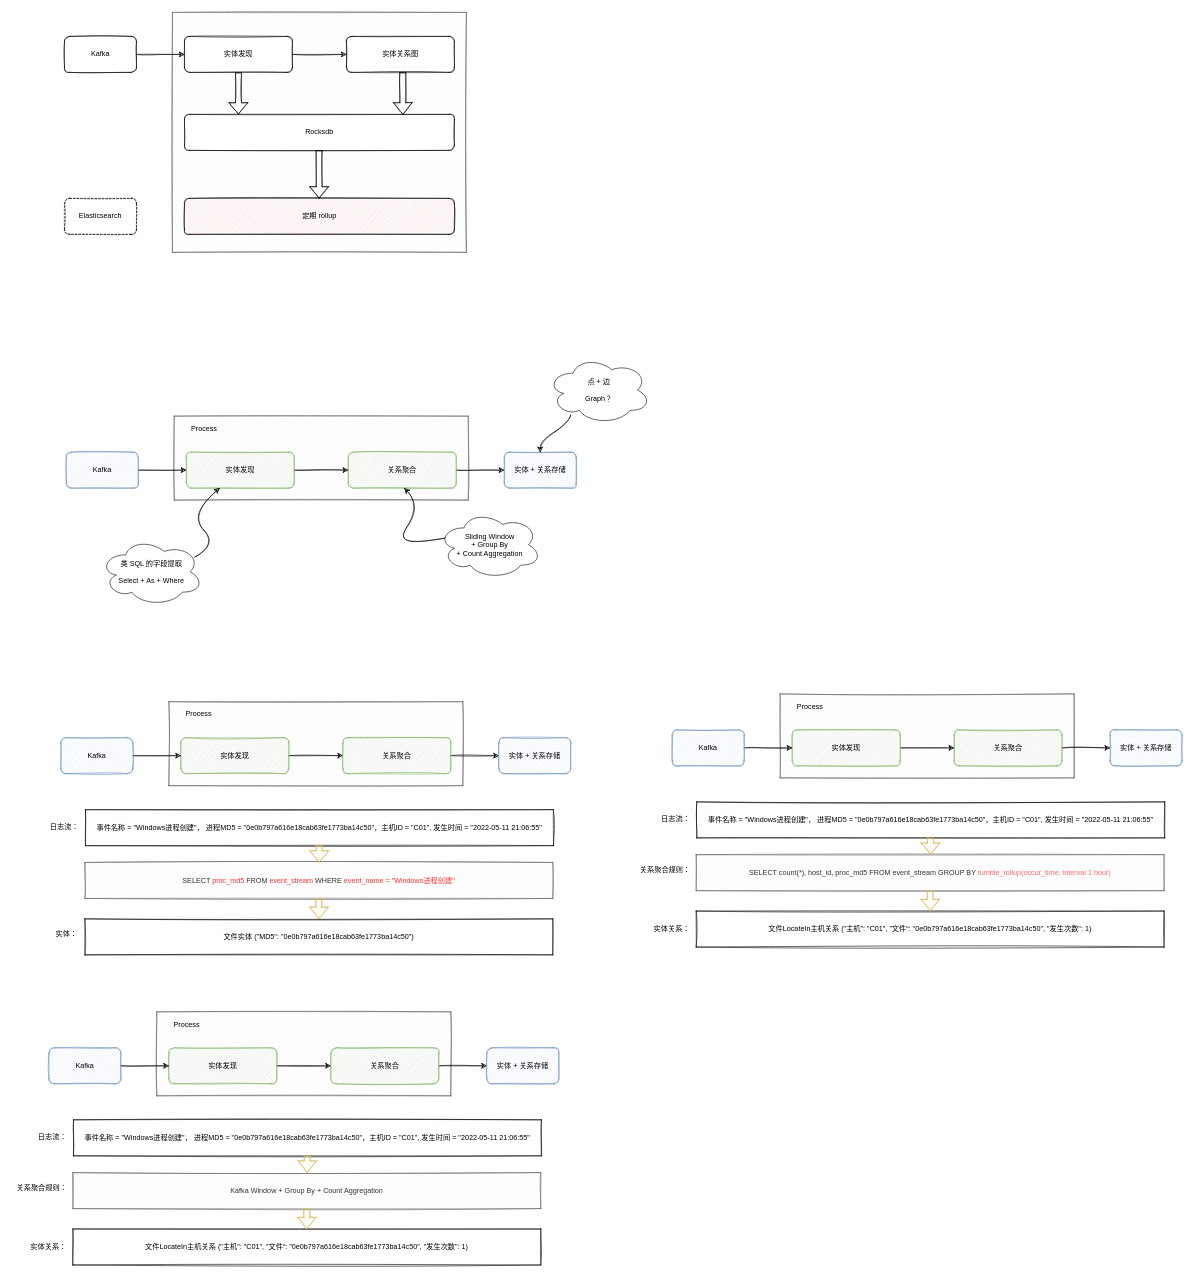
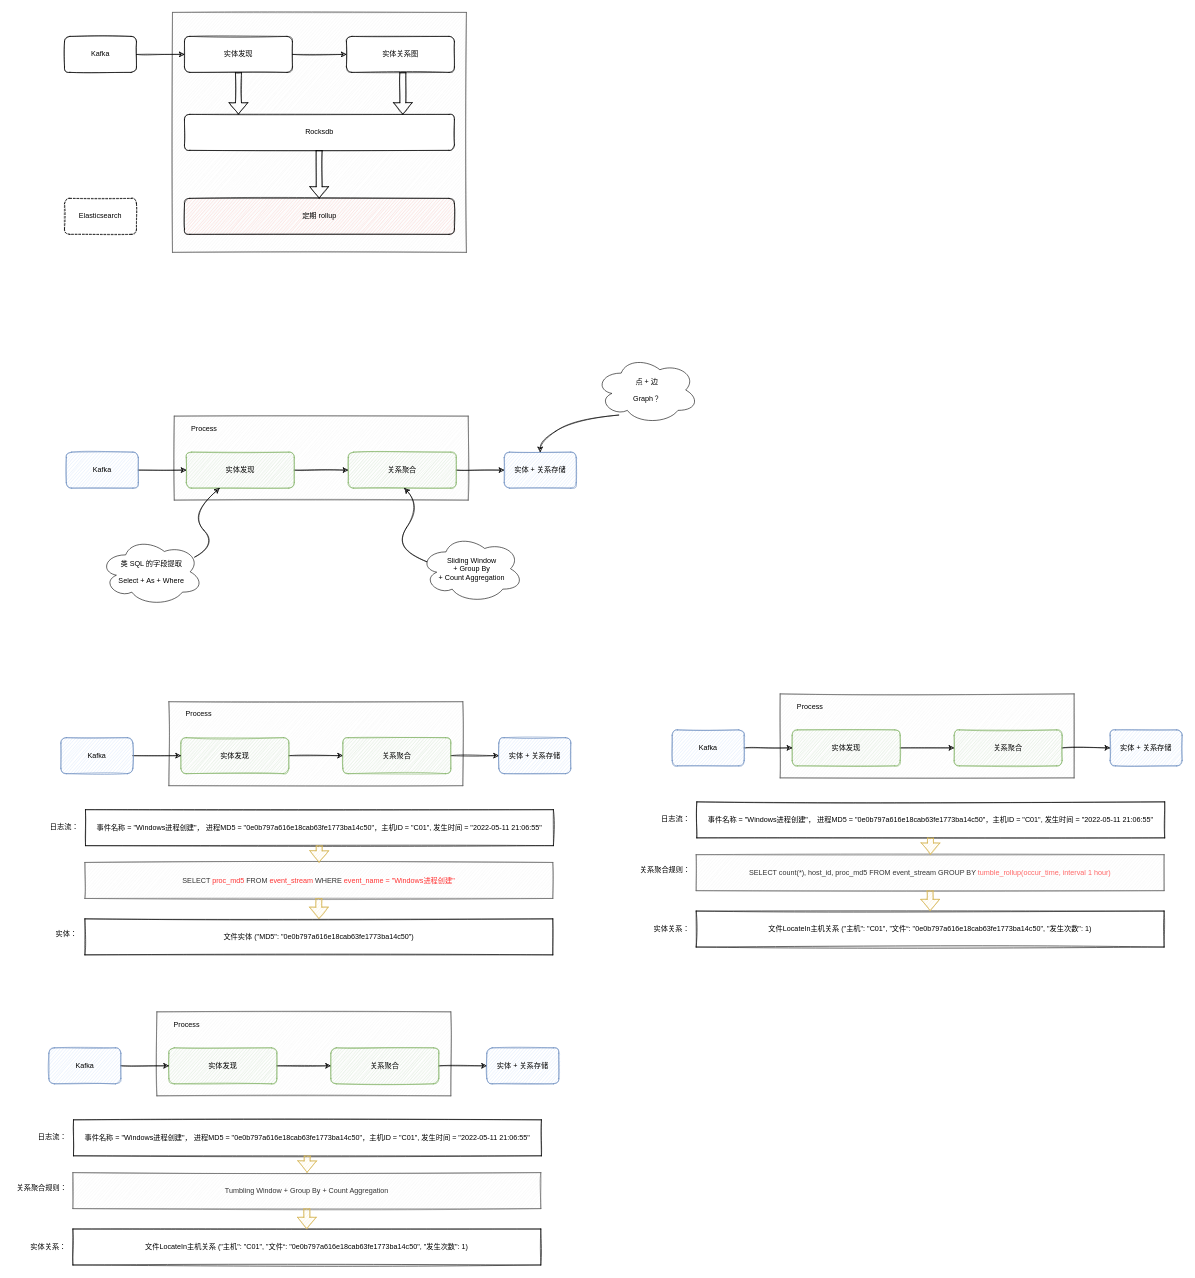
node "点 + 边 Graph？": moved (599, 390) -> (647, 390)
node "Sliding Window + Group By + Count Aggregation": moved (490, 545) -> (472, 569)
node "Kafka Window + Group By + Count Aggregation": label "Kafka Window + Group By + Count Aggregation" -> "Tumbling Window + Group By + Count Aggregation"
